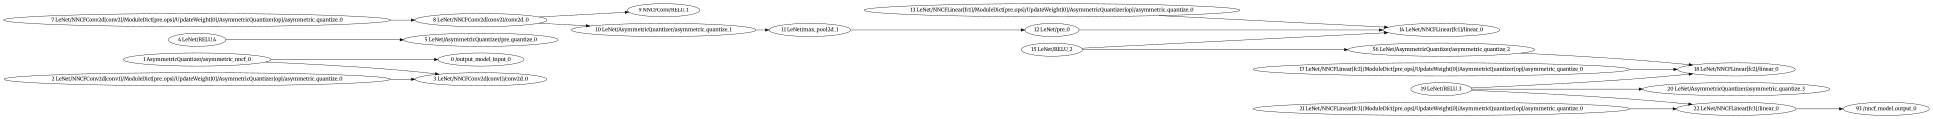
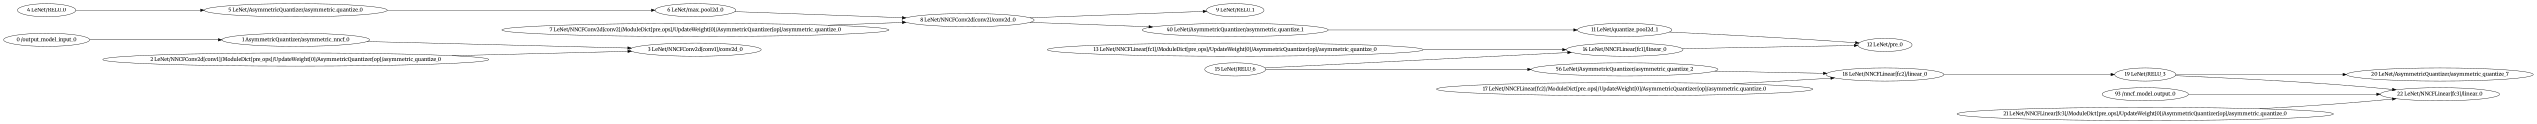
node "9 NNCFConv/RELU_1": label "9 NNCFConv/RELU_1" -> "9 LeNet/RELU_1"
node "6 LeNet/max_pool2d_0": added
node "10 LeNet/AsymmetricQuantizer/asymmetric_quantize_1": label "10 LeNet/AsymmetricQuantizer/asymmetric_quantize_1" -> "40 LeNet/AsymmetricQuantizer/asymmetric_quantize_1"
node "11 LeNet/max_pool2d_1": label "11 LeNet/max_pool2d_1" -> "11 LeNet/quantize_pool2d_1"
edge "12 LeNet/pre_0" -> "14 LeNet/NNCFLinear[fc1]/linear_0": reversed
node "4 LeNet/RELU_4": label "4 LeNet/RELU_4" -> "4 LeNet/RELU_0"
node "5 LeNet/AsymmetricQuantizer/pre_quantize_0": label "5 LeNet/AsymmetricQuantizer/pre_quantize_0" -> "5 LeNet/AsymmetricQuantizer/asymmetric_quantize_0"
node "15 LeNet/RELU_2": label "15 LeNet/RELU_2" -> "15 LeNet/RELU_6"
edge "1 AsymmetricQuantizer/asymmetric_nncf_0" -> "0 /output_model_input_0": reversed
edge "19 LeNet/RELU_3" -> "18 LeNet/NNCFLinear[fc2]/linear_0": reversed
node "20 LeNet/AsymmetricQuantizer/asymmetric_quantize_3": label "20 LeNet/AsymmetricQuantizer/asymmetric_quantize_3" -> "20 LeNet/AsymmetricQuantizer/asymmetric_quantize_7"
edge "22 LeNet/NNCFLinear[fc3]/linear_0" -> "93 /nncf_model_output_0": reversed
